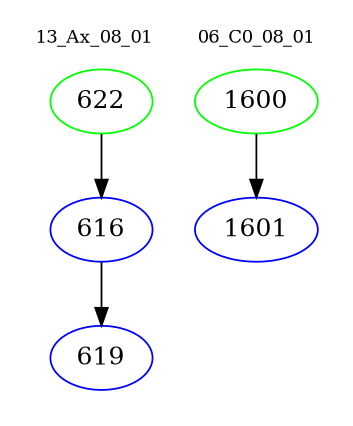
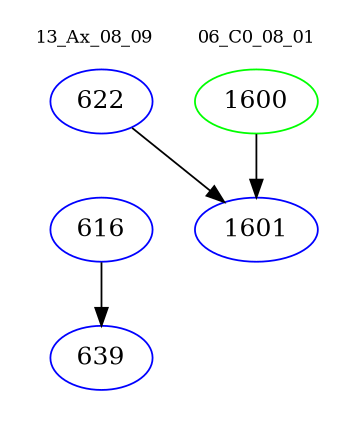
cluster "13_Ax_08_01": label "13_Ax_08_01" -> "13_Ax_08_09"
node "622": color green -> blue
edge "622" -> "616": now "622" -> "1601"
node "619": label "619" -> "639"
